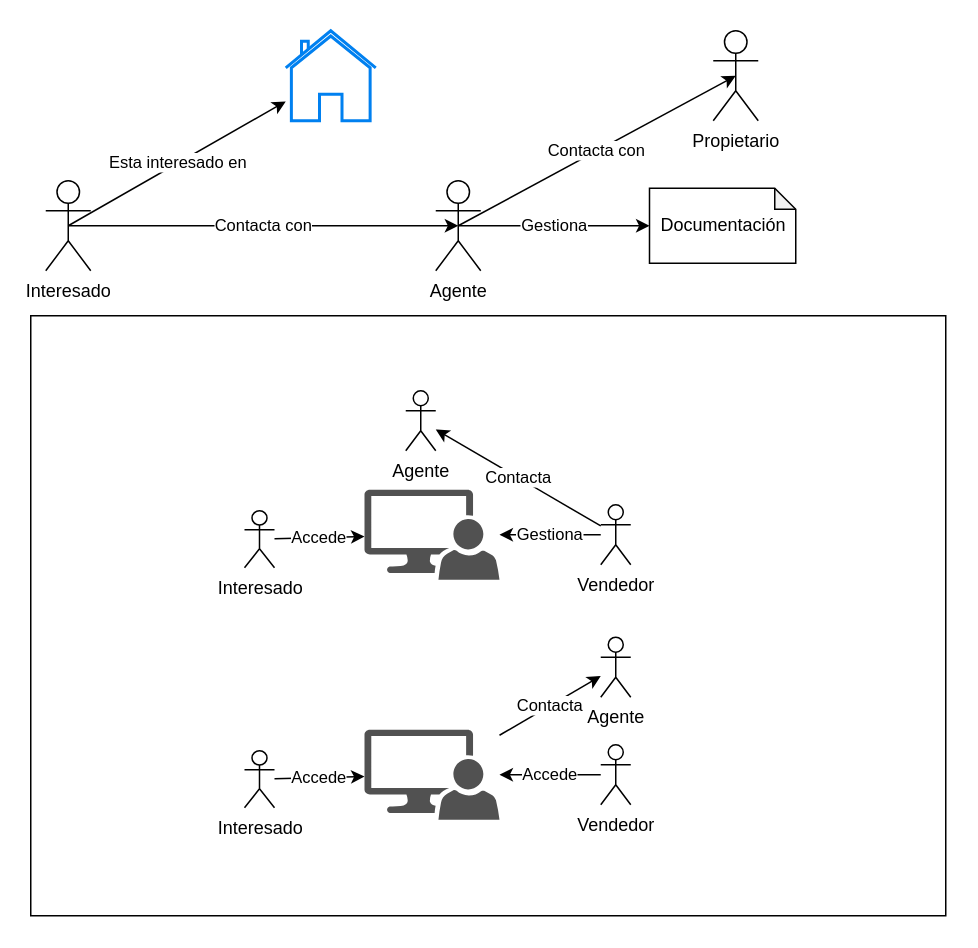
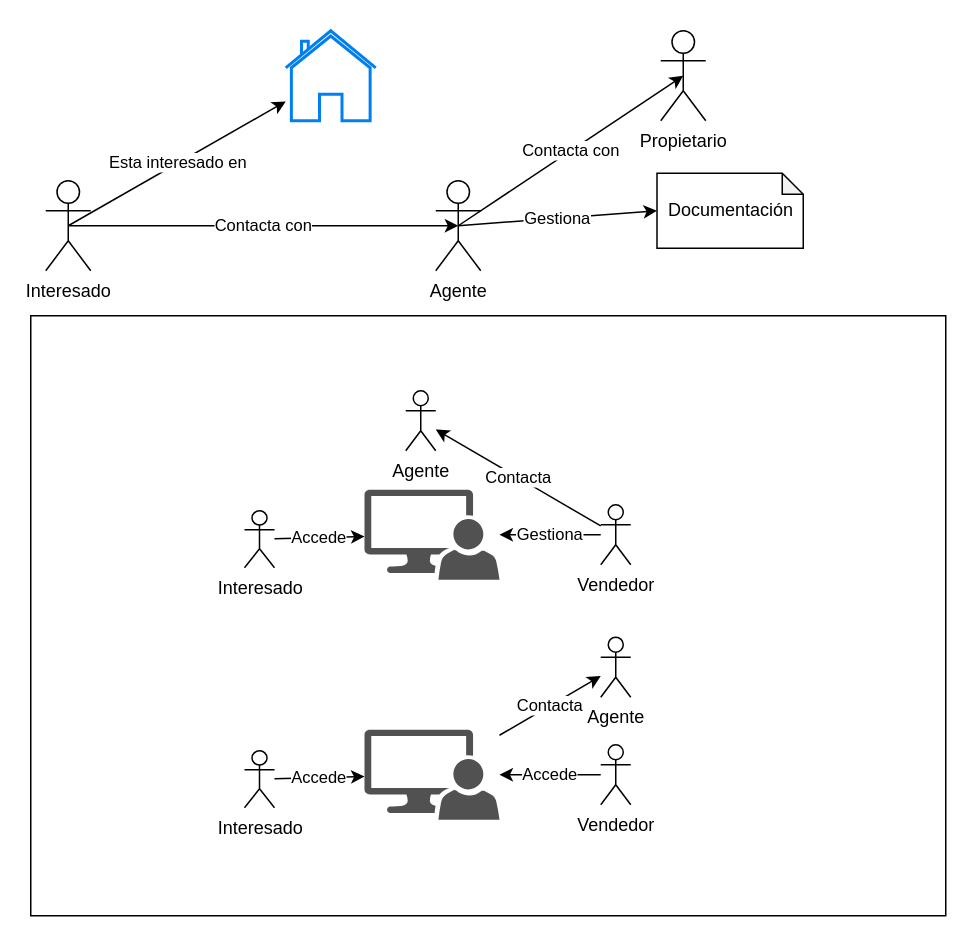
node "Propietario": moved (736, 76) -> (683, 76)
node "Documentación": moved (723, 226) -> (730, 211)
